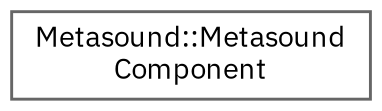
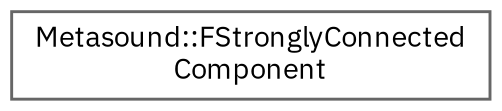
node "Metasound::Metasound Component": label "Metasound::Metasound Component" -> "Metasound::FStronglyConnected Component"
